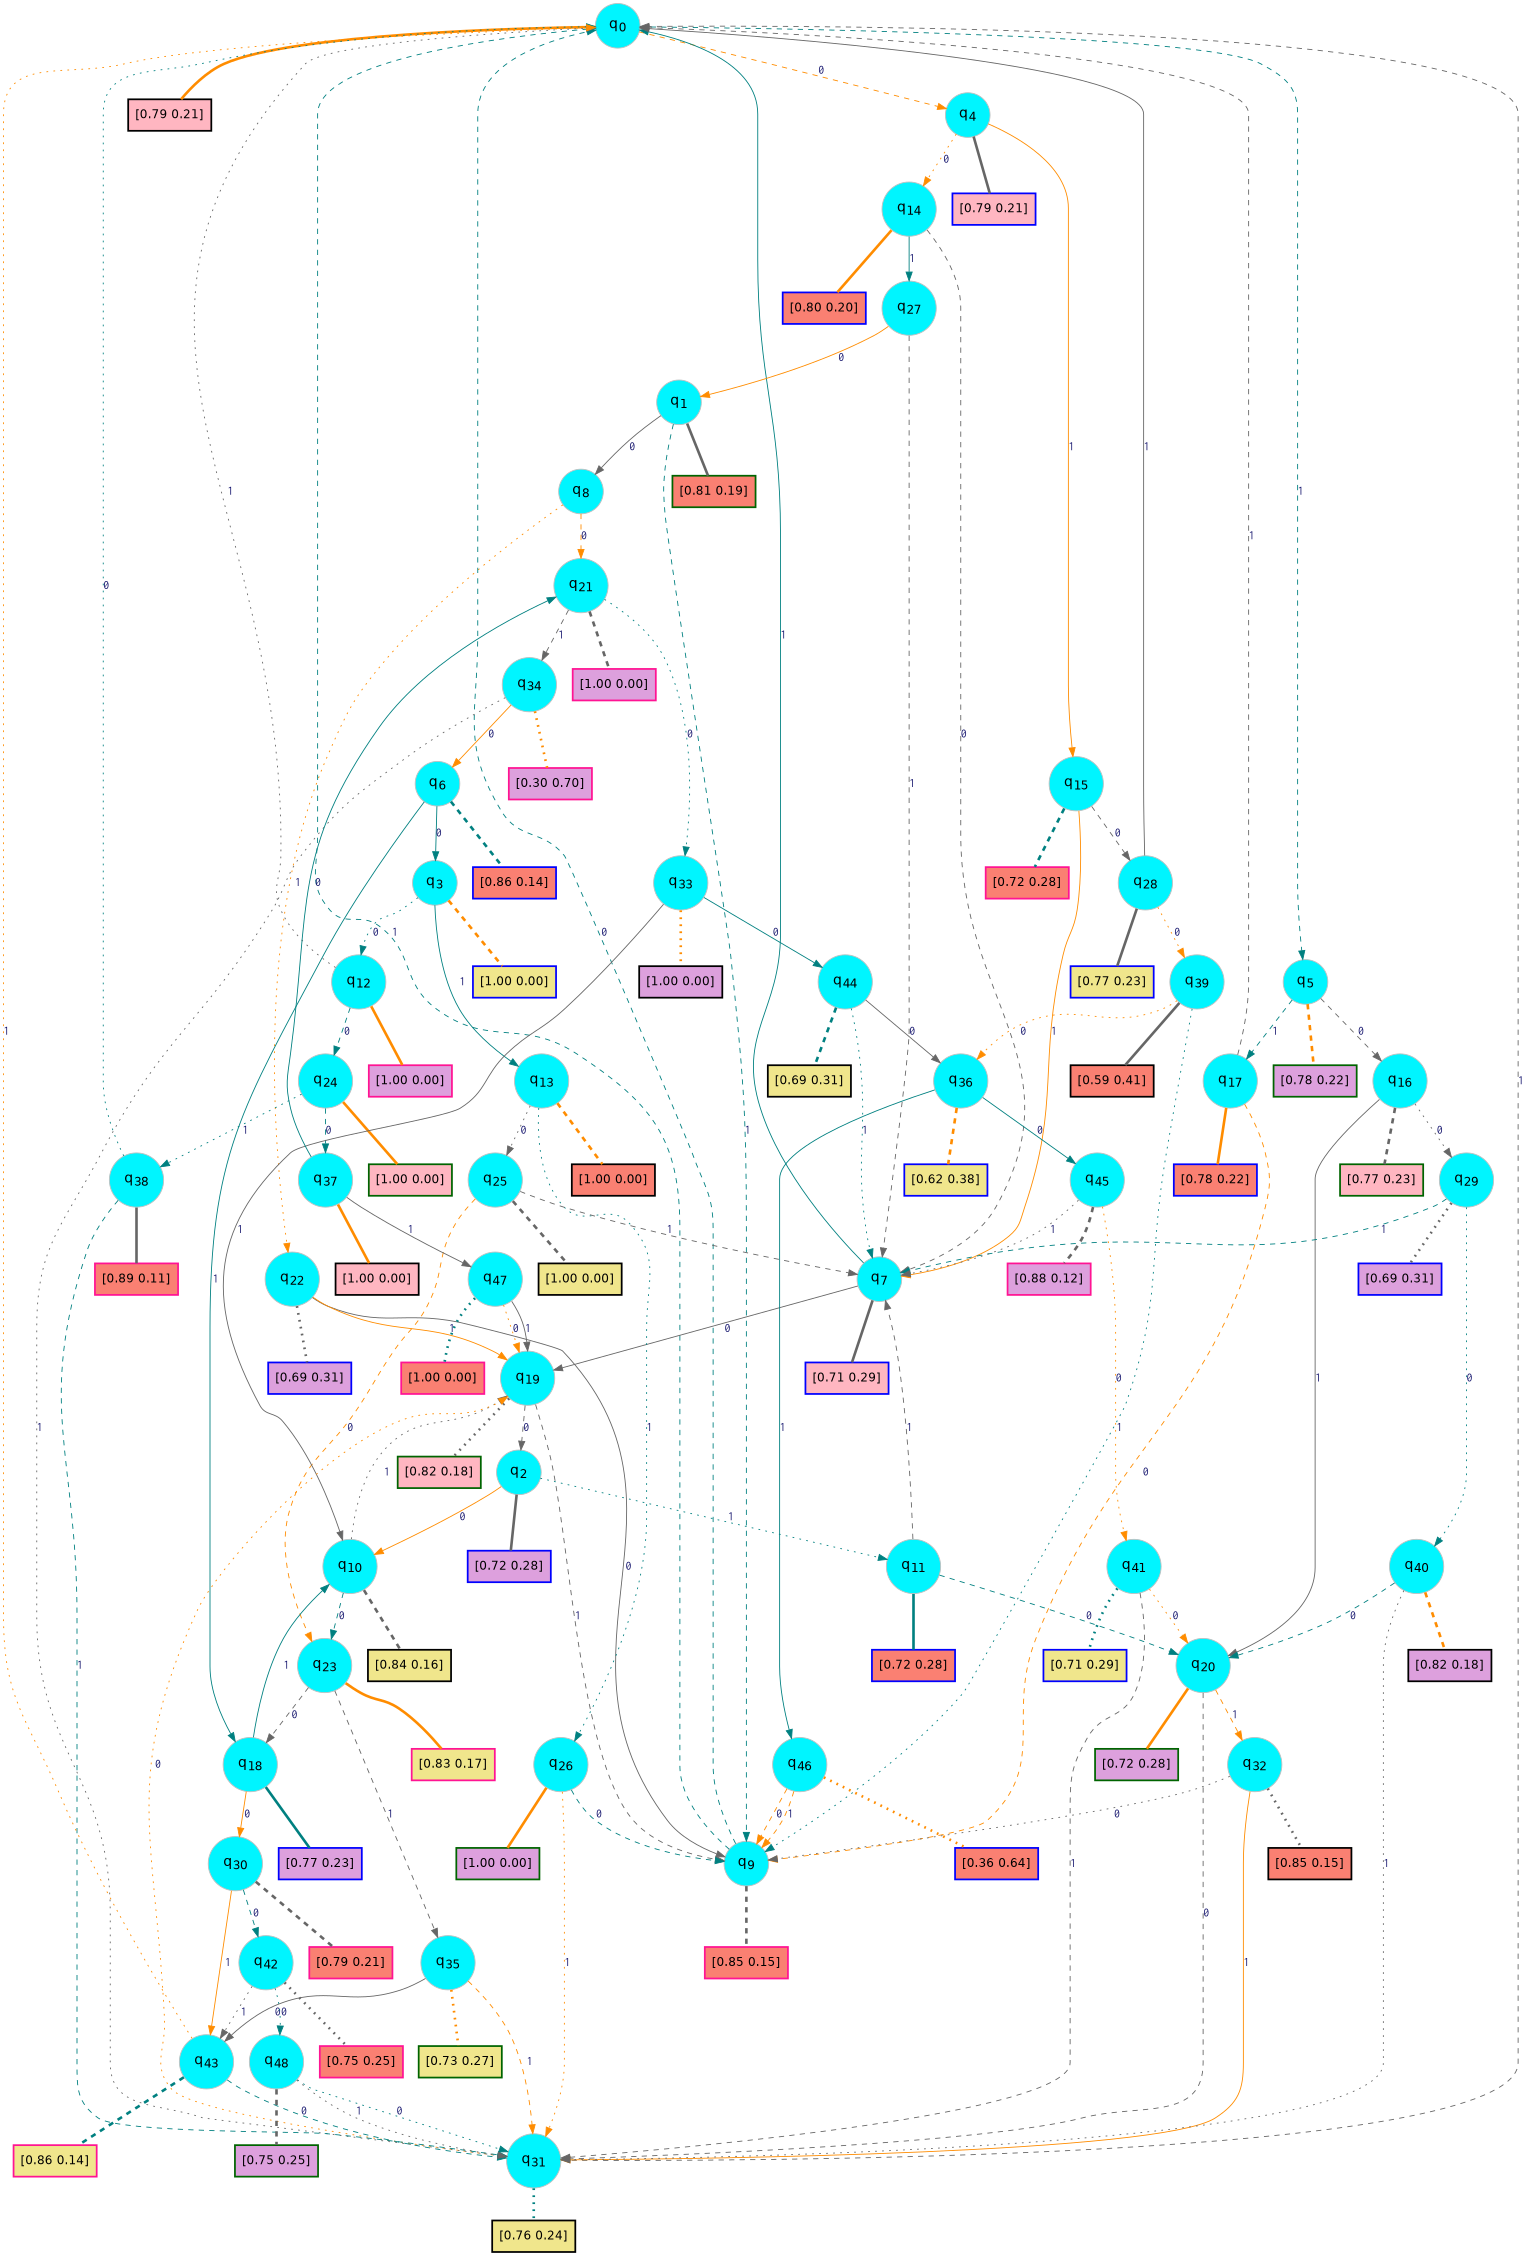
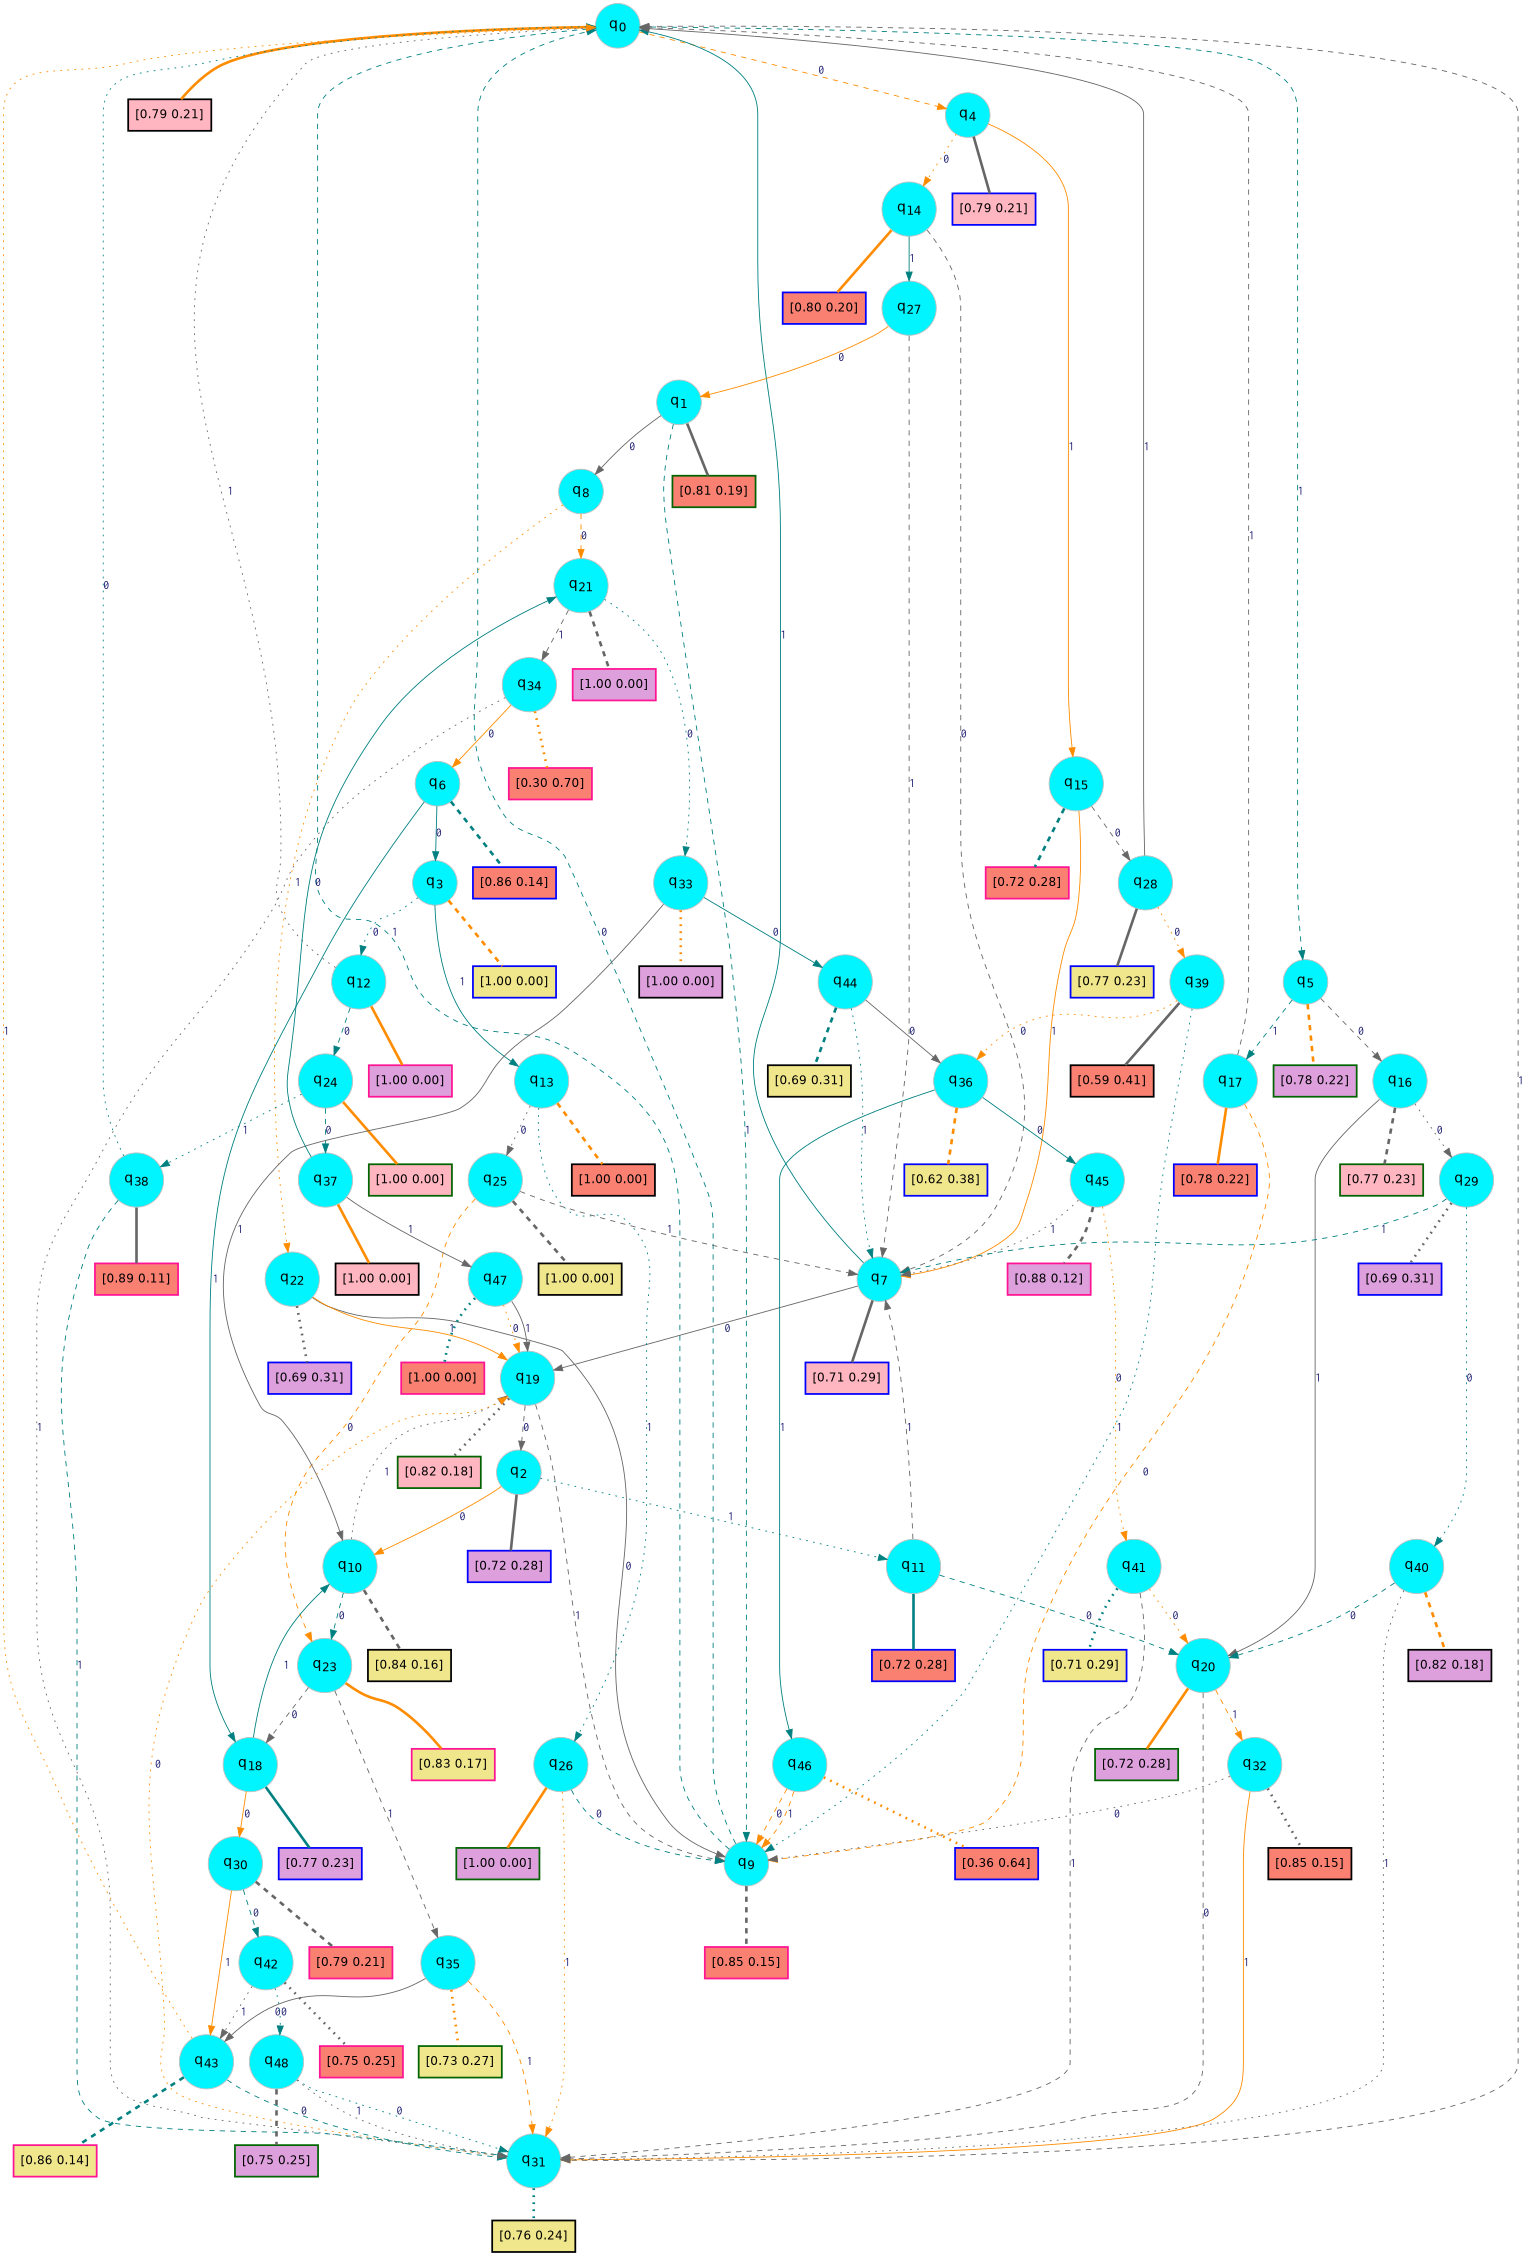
node "[0.30 0.70]": fillcolor plum -> salmon
